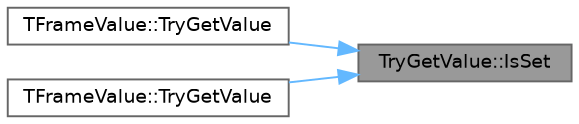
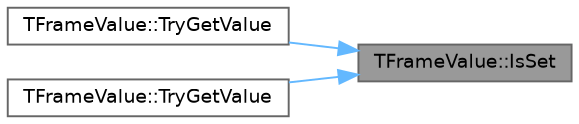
node "TryGetValue::IsSet": label "TryGetValue::IsSet" -> "TFrameValue::IsSet"
